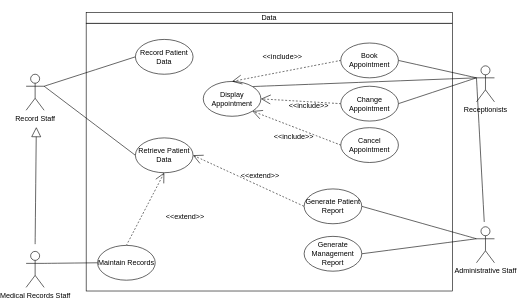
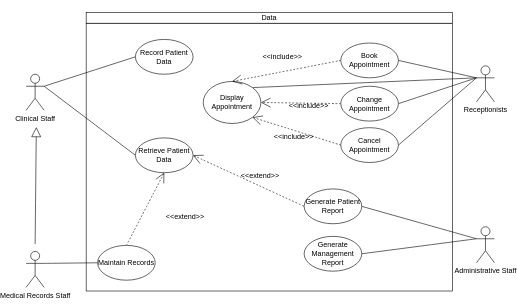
node "Display Appointment": size 58x35 -> 58x42
node "Record Staff": label "Record Staff" -> "Clinical Staff"
edge "Receptionists" -- "Administrative Staff": now "Receptionists" -- "Cancel Appointment"
